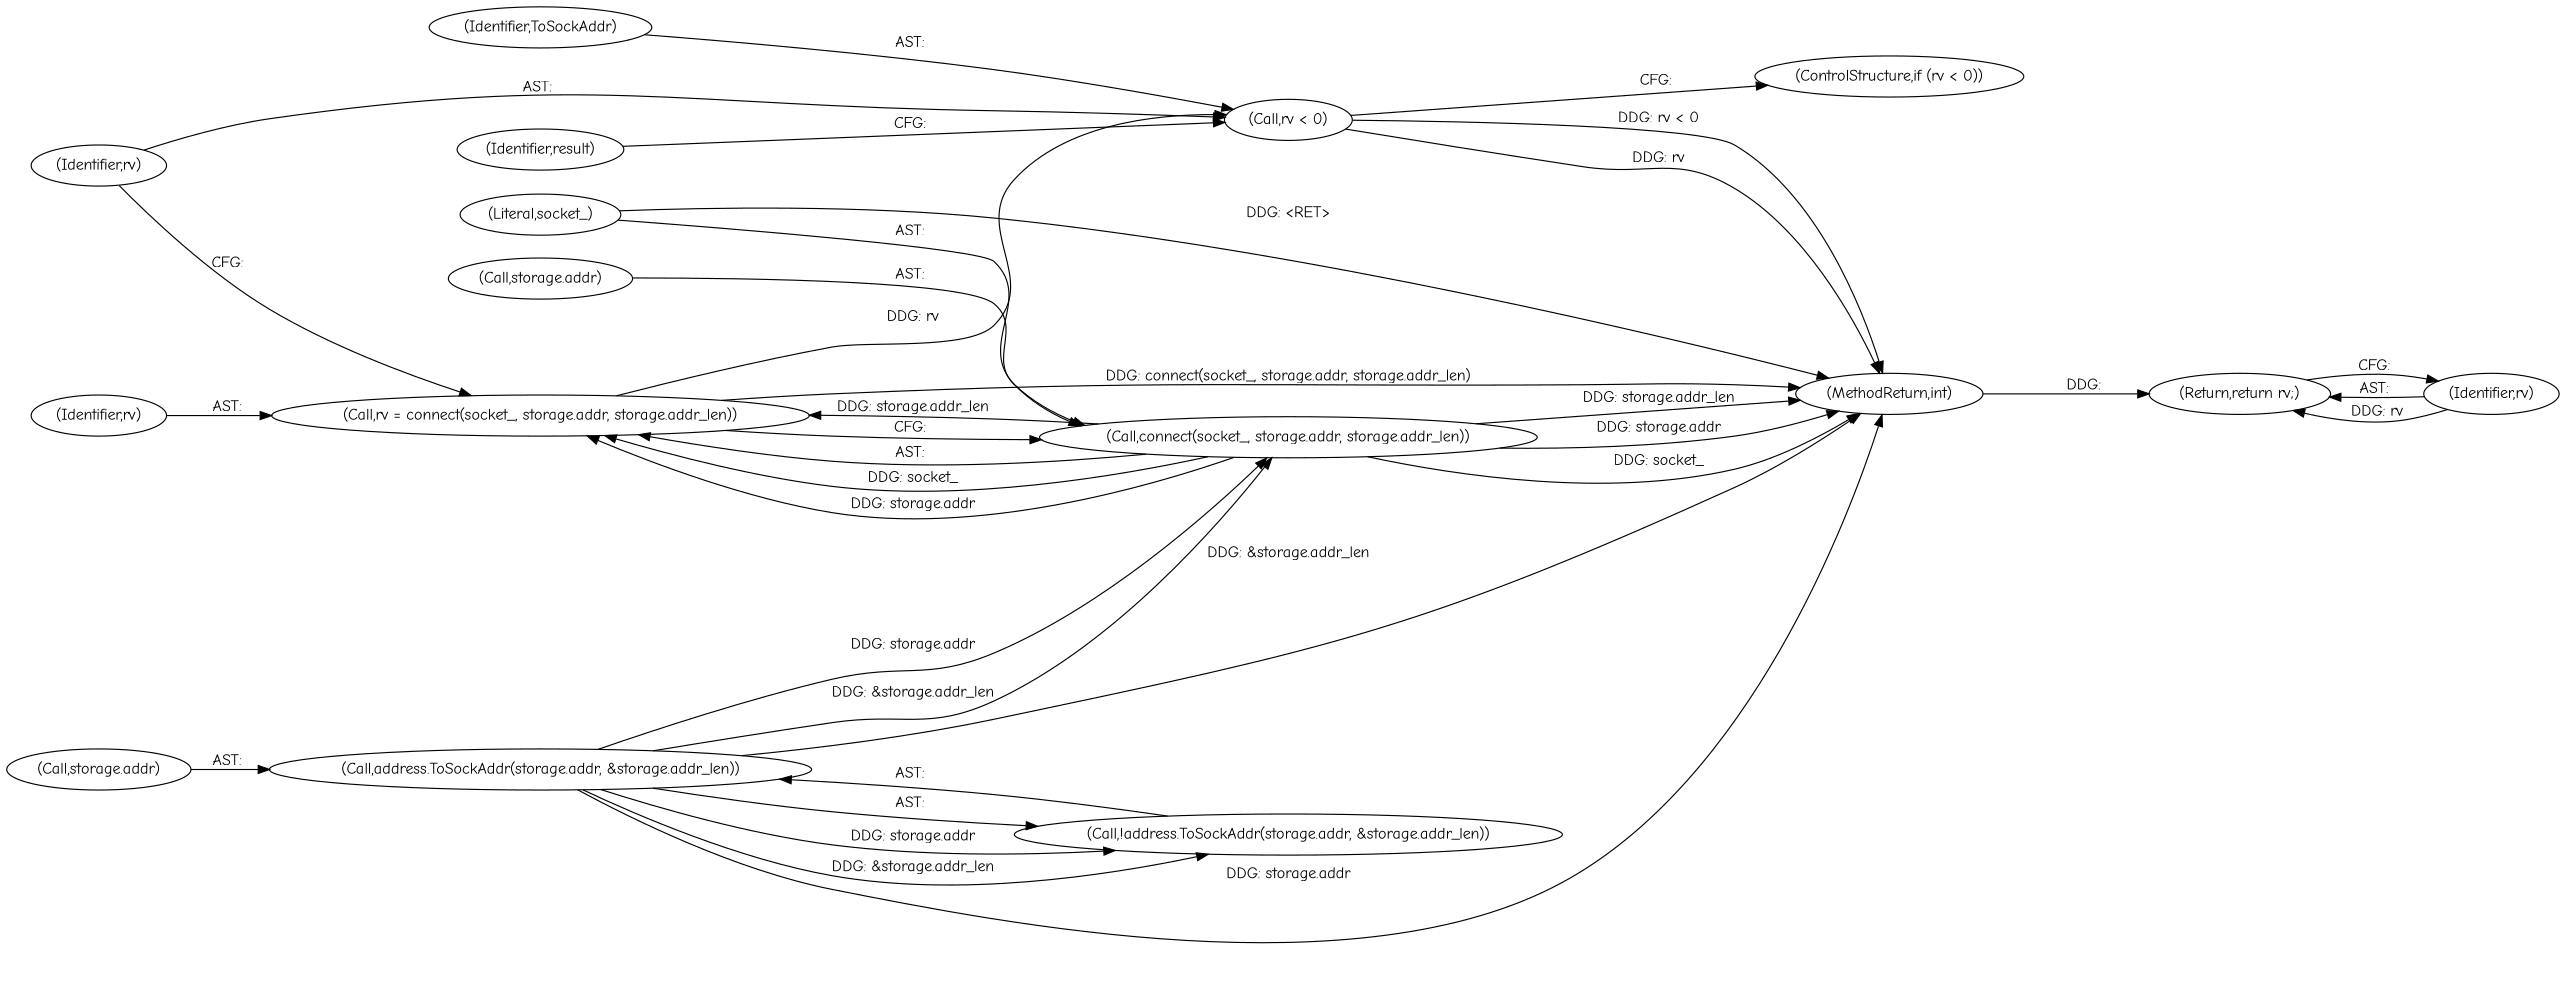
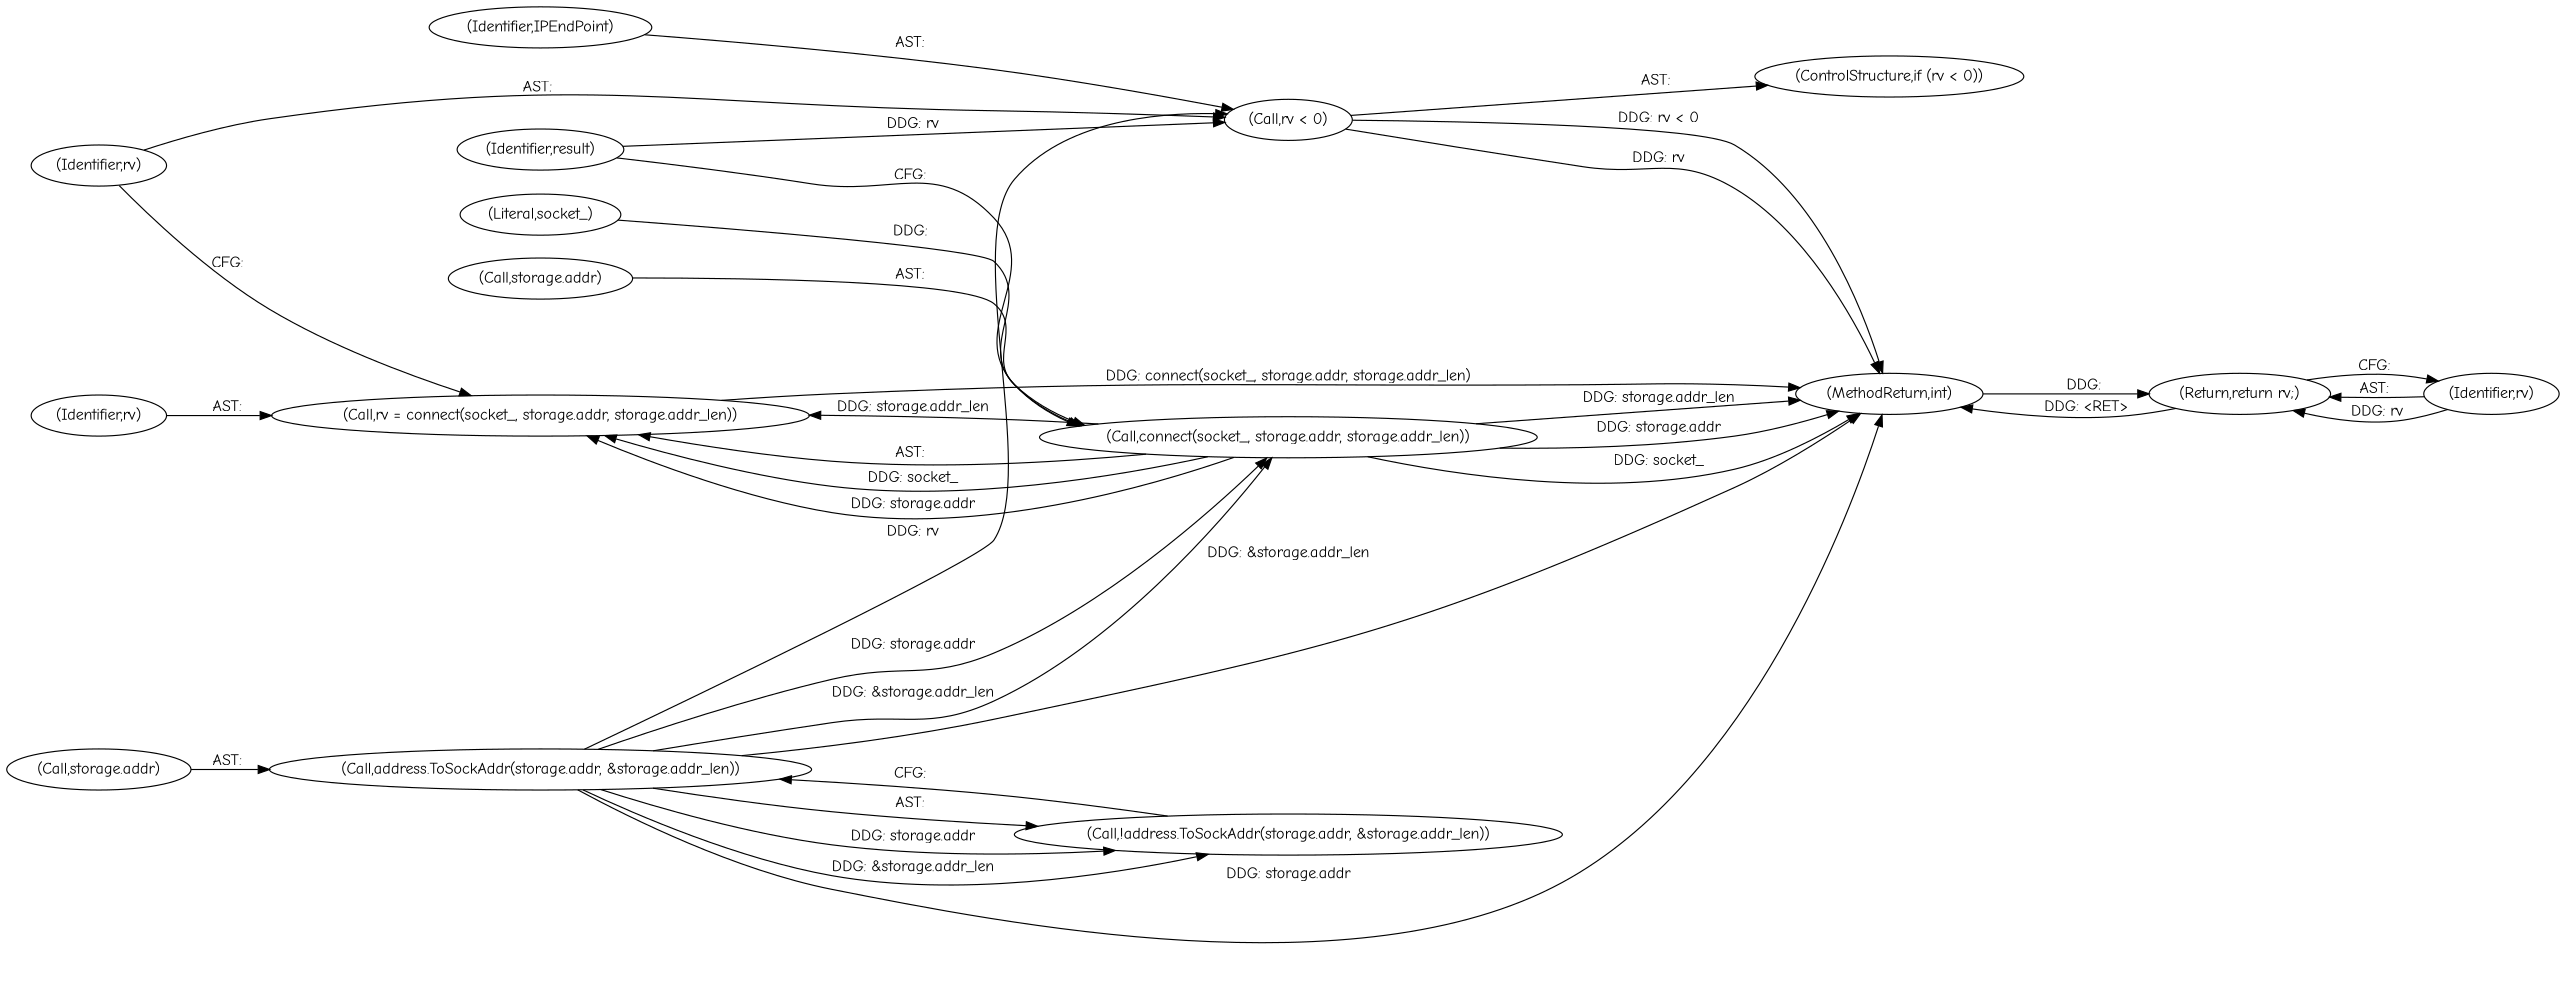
node "(Identifier,ToSockAddr)": label "(Identifier,ToSockAddr)" -> "(Identifier,IPEndPoint)"
edge "(Call,rv < 0)" -> "(ControlStructure,if (rv < 0))": label "CFG: " -> "AST: "
edge "(Identifier,result)" -> "(Call,rv < 0)": label "CFG: " -> "DDG: rv"
edge "(Literal,socket_)" -> "(Call,connect(socket_, storage.addr, storage.addr_len))": label "AST: " -> "DDG: "
edge "(Literal,socket_)" -> "(MethodReturn,int)": now "(Return,return rv;)" -> "(MethodReturn,int)"
edge "(Call,rv = connect(socket_, storage.addr, storage.addr_len))" -> "(Call,rv < 0)": now "(Call,address.ToSockAddr(storage.addr, &storage.addr_len))" -> "(Call,rv < 0)"
edge "(Call,rv = connect(socket_, storage.addr, storage.addr_len))" -> "(Call,connect(socket_, storage.addr, storage.addr_len))": now "(Identifier,result)" -> "(Call,connect(socket_, storage.addr, storage.addr_len))"
edge "(Call,!address.ToSockAddr(storage.addr, &storage.addr_len))" -> "(Call,address.ToSockAddr(storage.addr, &storage.addr_len))": label "AST: " -> "CFG: "
